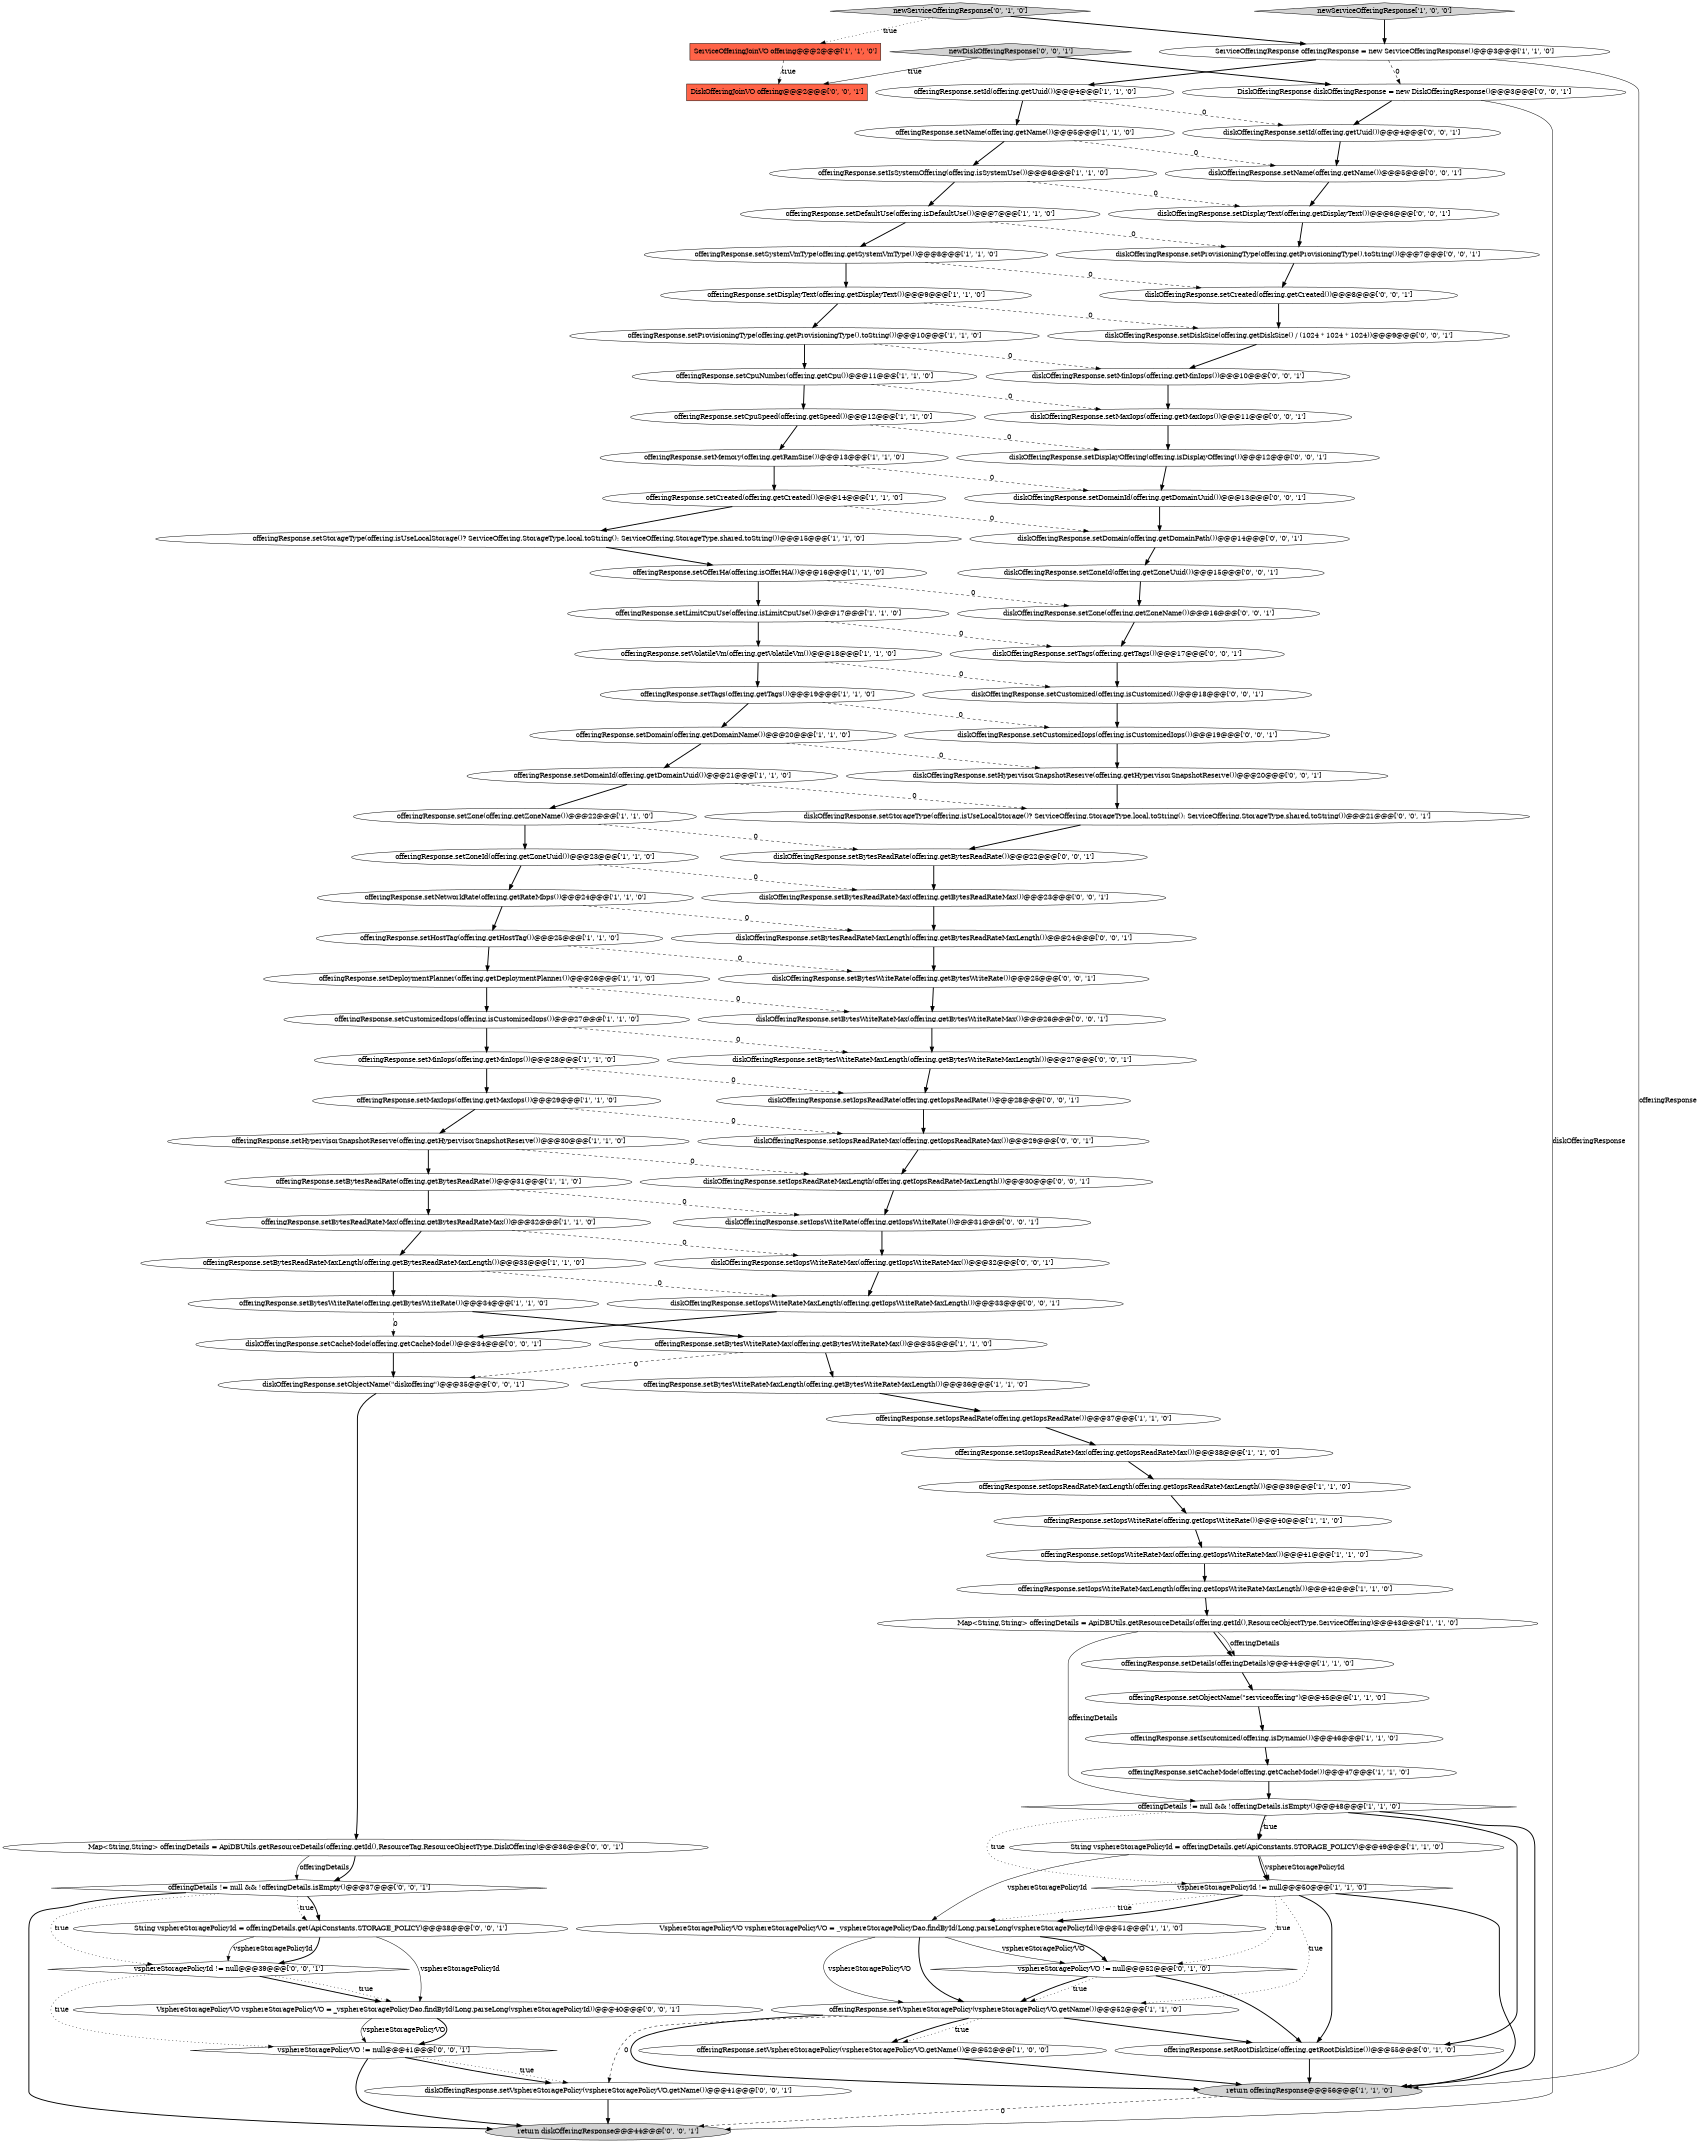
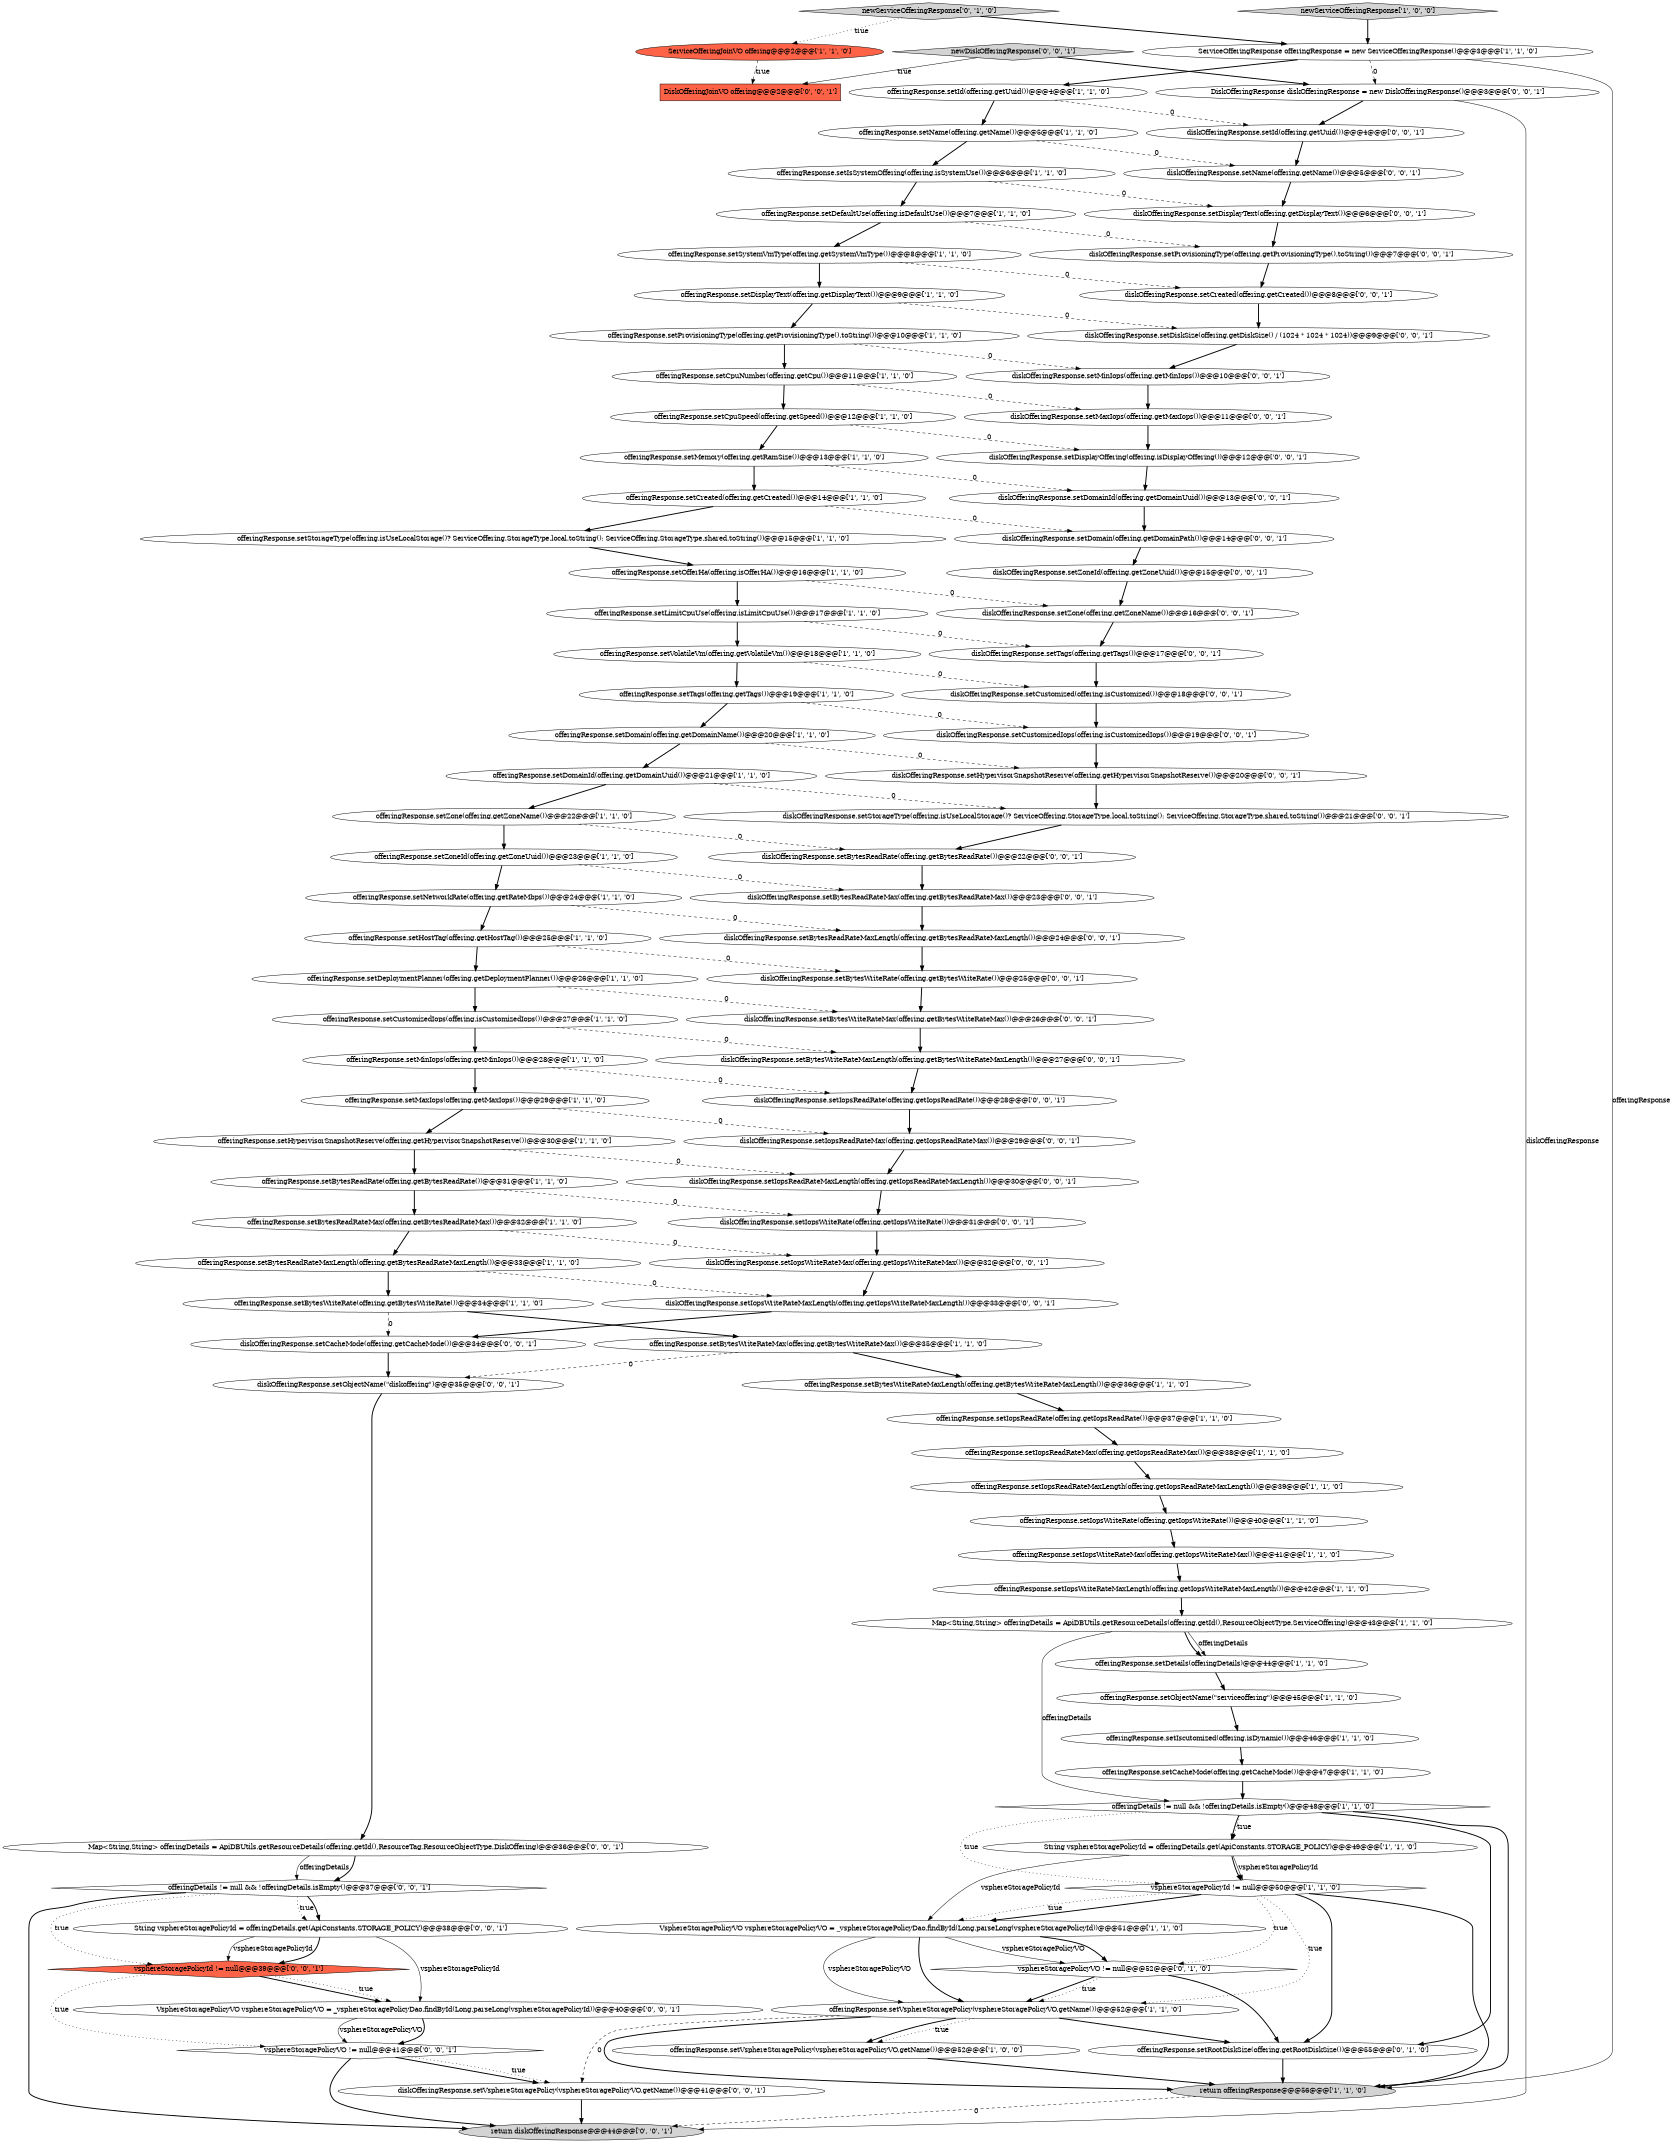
node "ServiceOfferingJoinVO offering@@@2@@@['1', '1', '0']": shape box -> ellipse
node "vsphereStoragePolicyId != null@@@39@@@['0', '0', '1']": fillcolor white -> tomato
